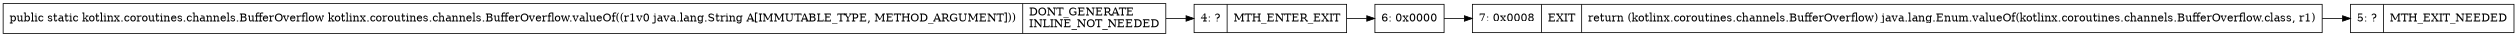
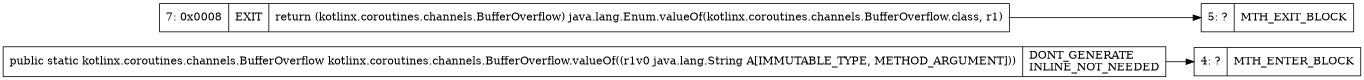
node "4: ?": text "MTH_ENTER_EXIT" -> "MTH_ENTER_BLOCK"
node "6: 0x0000": removed
node "5: ?": text "MTH_EXIT_NEEDED" -> "MTH_EXIT_BLOCK"
